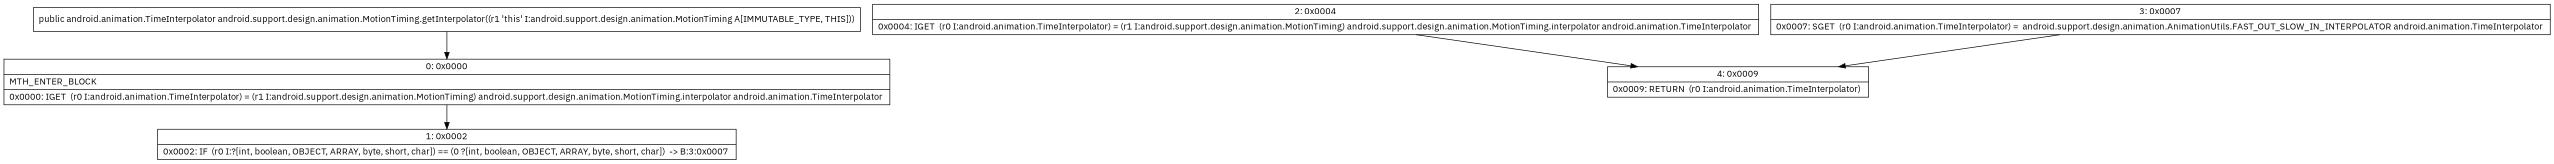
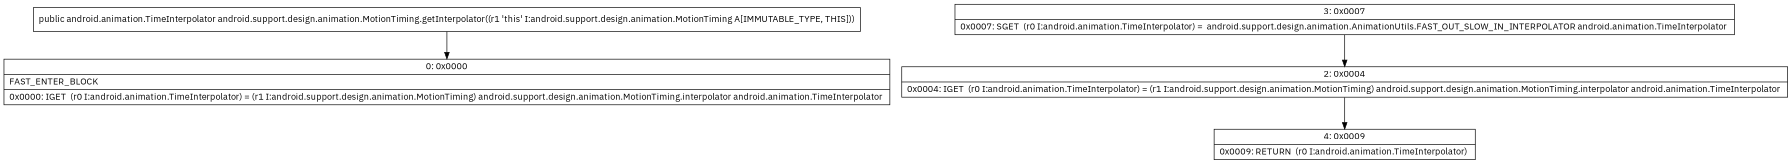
edge "3: 0x0007" -> "4: 0x0009": now "3: 0x0007" -> "2: 0x0004"
node "0: 0x0000": text "MTH_ENTER_BLOCK" -> "FAST_ENTER_BLOCK"
node "1: 0x0002": removed
